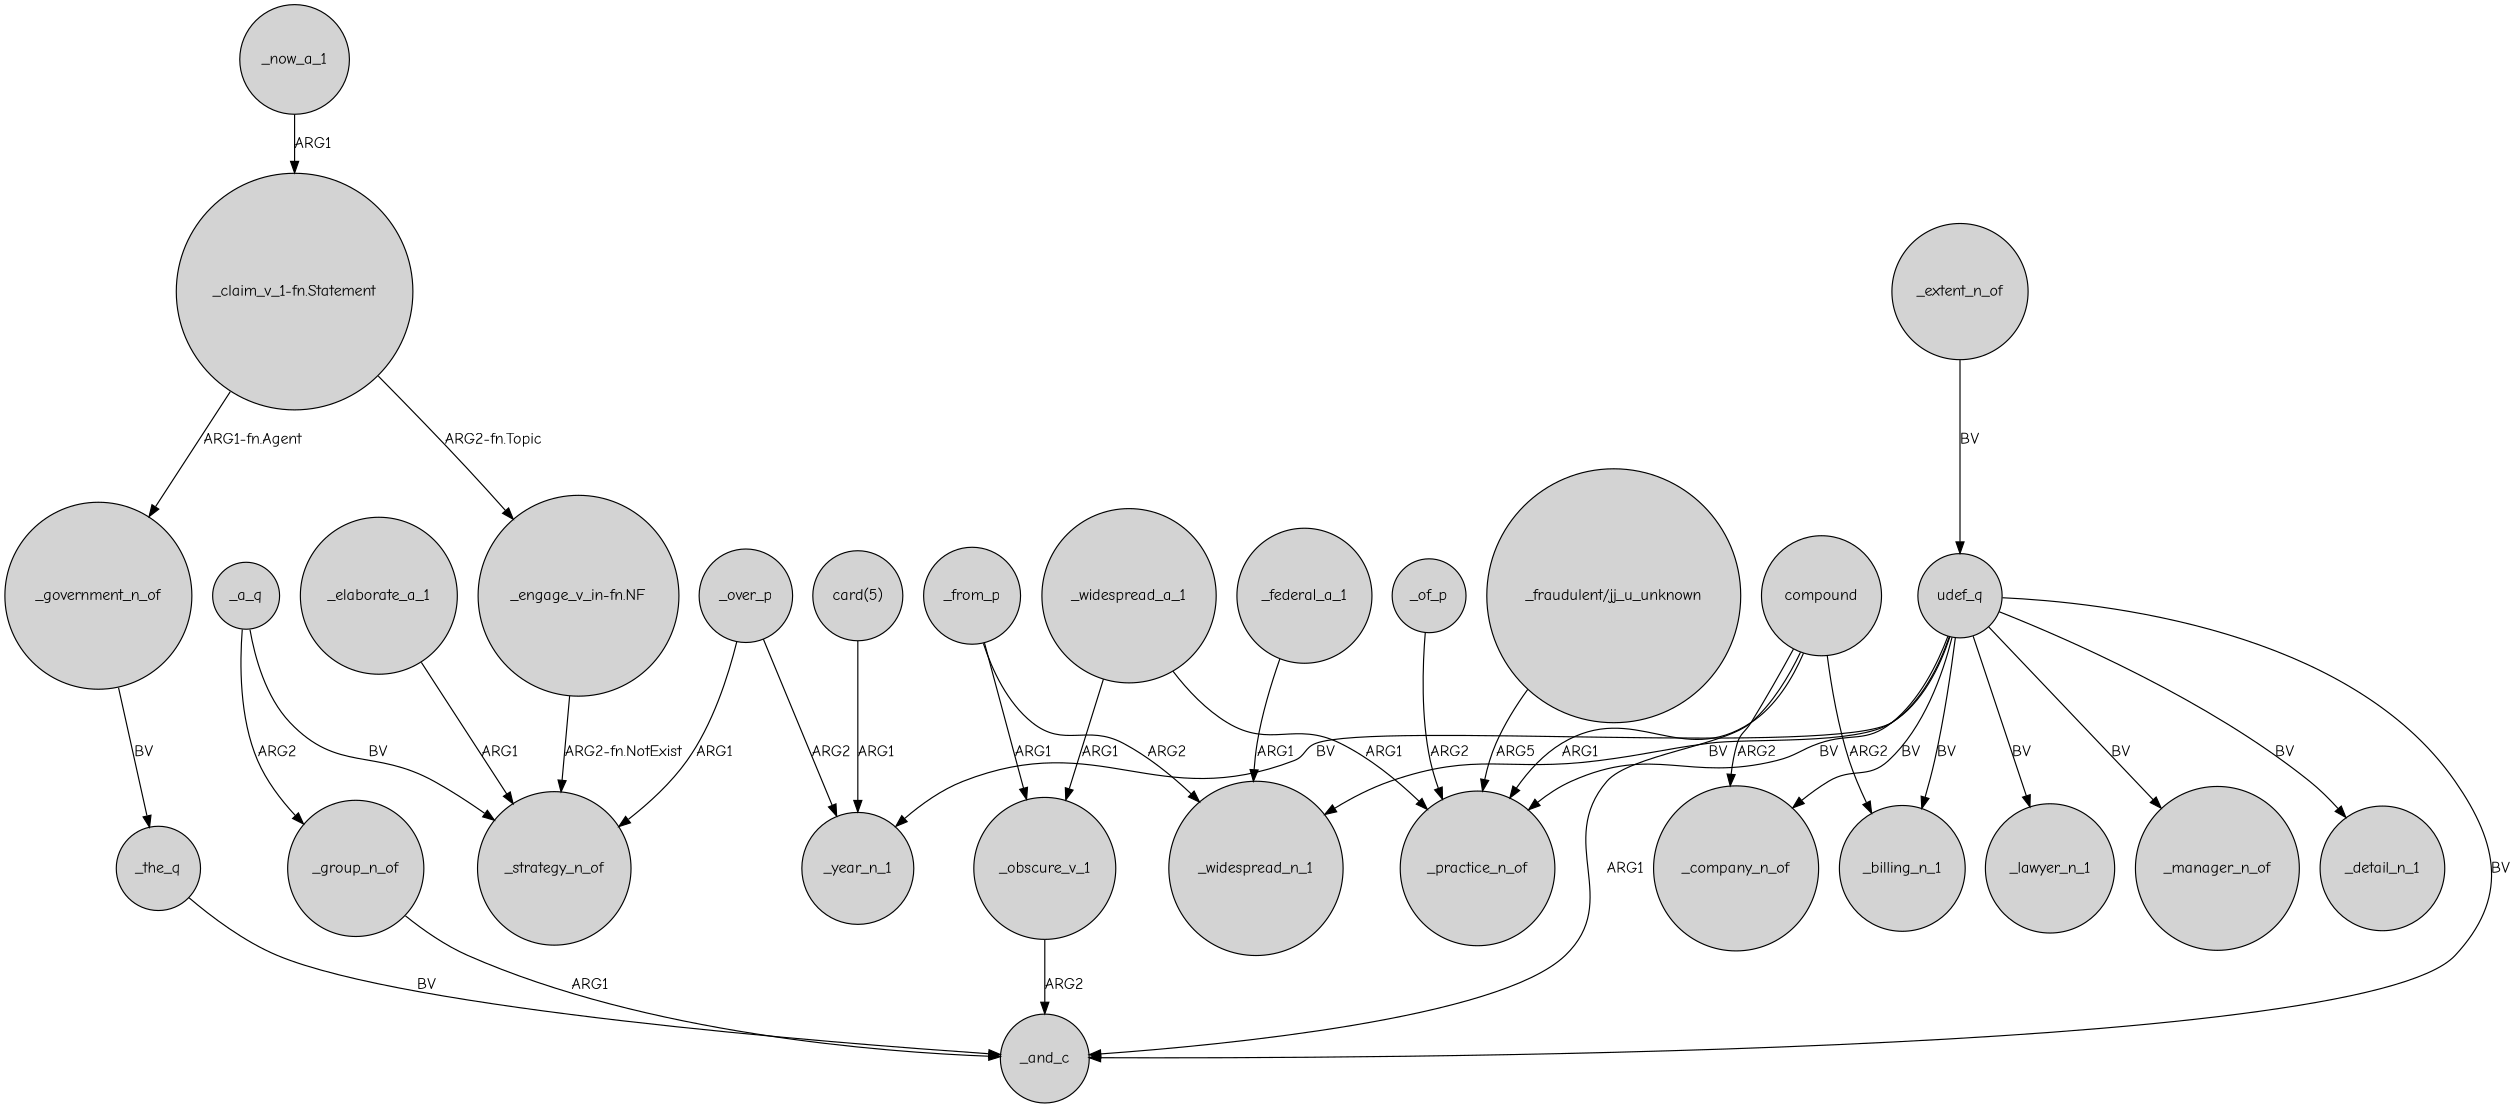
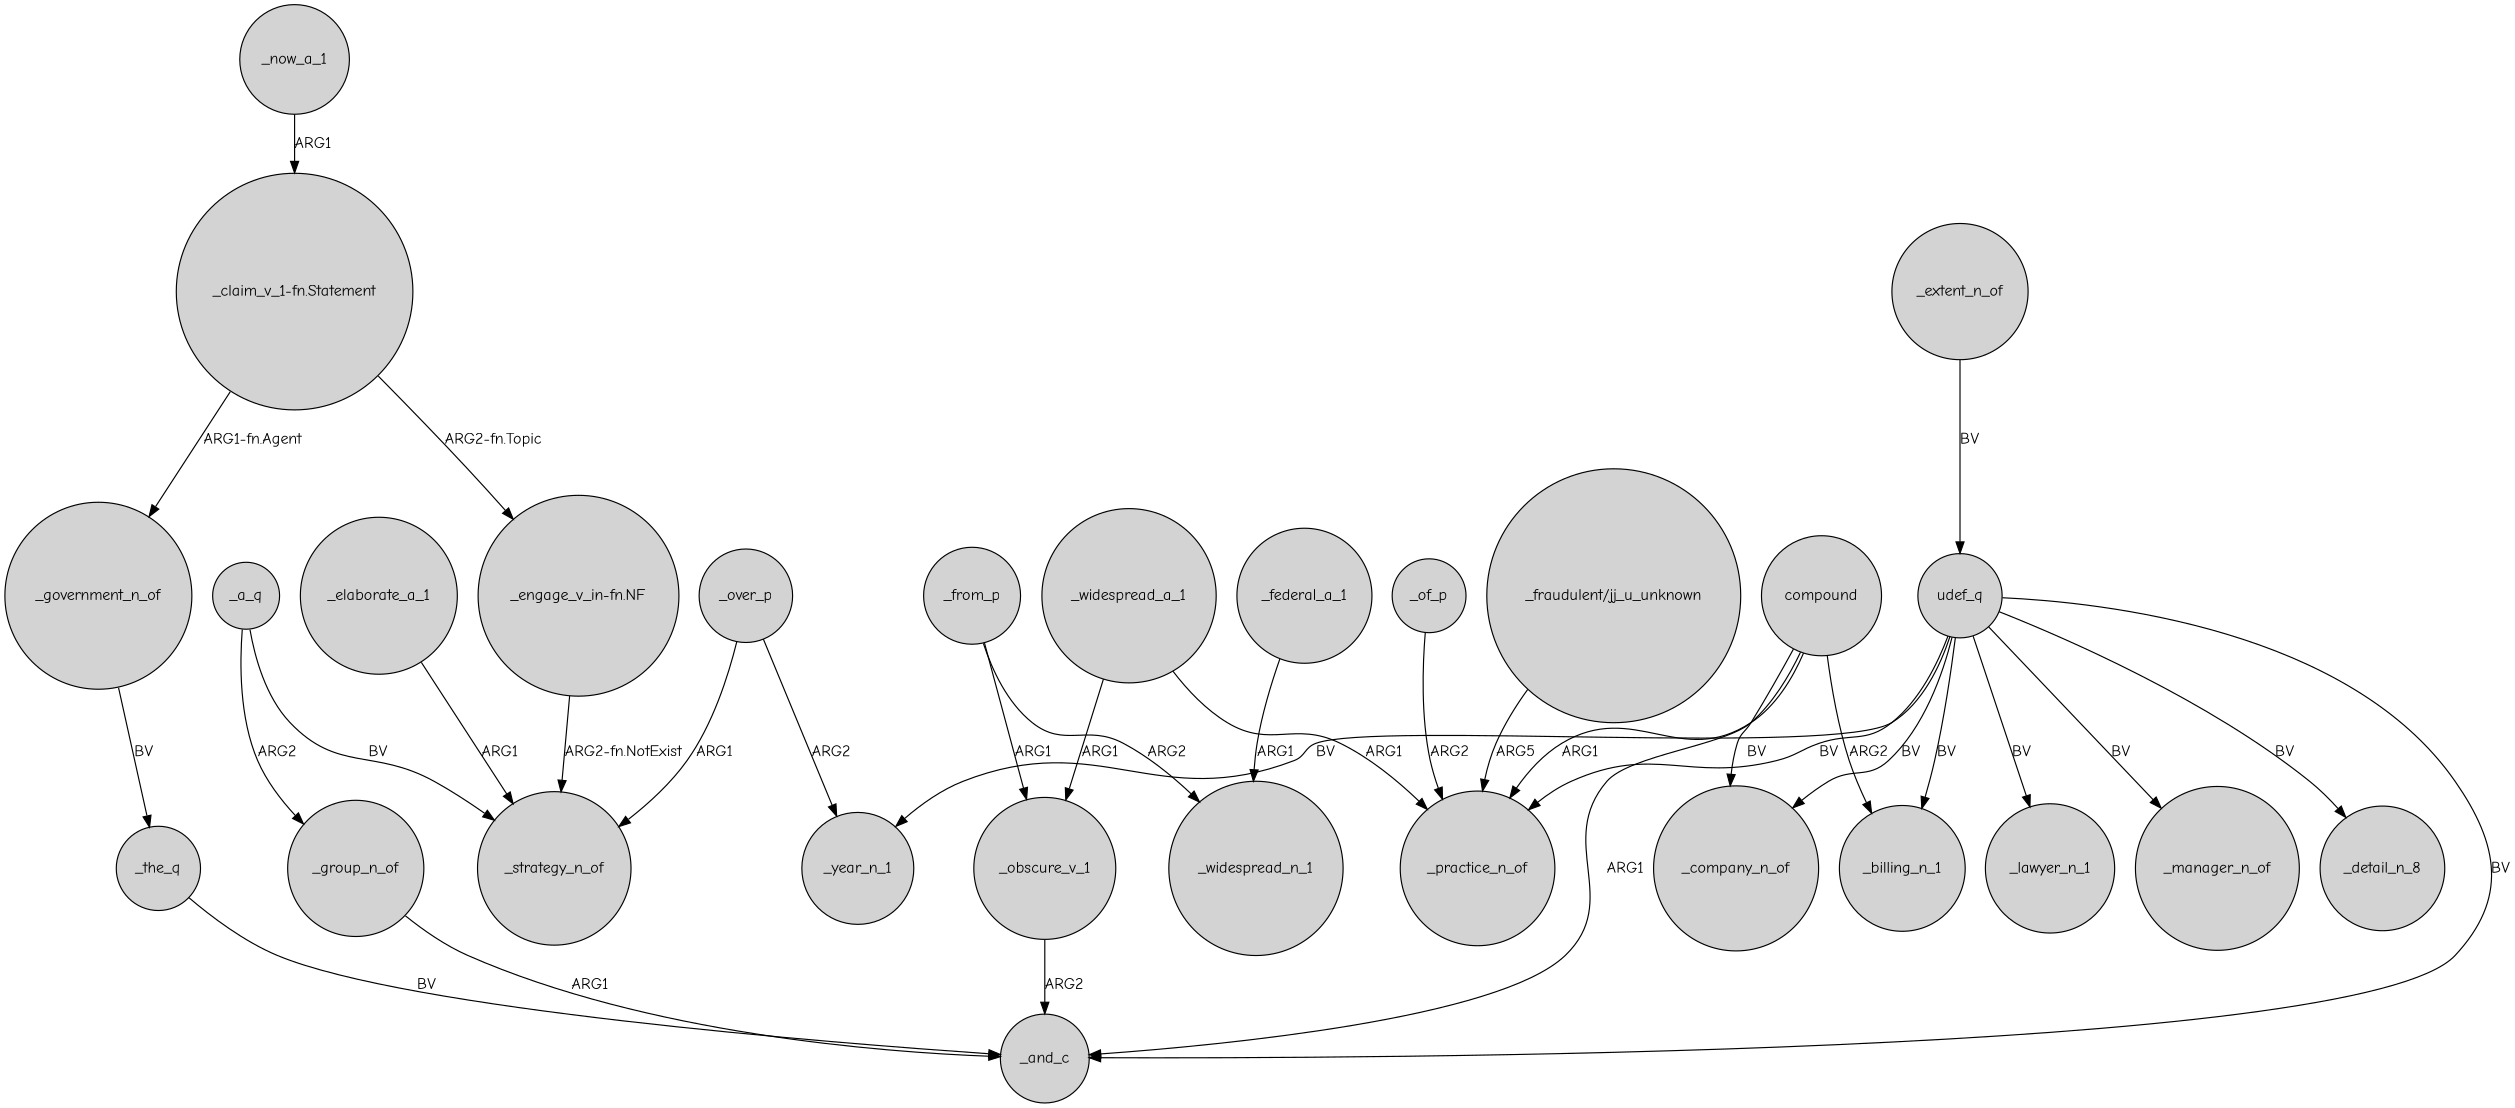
node "card(5)": removed
edge "compound" -> "_company_n_of": label "ARG2" -> "BV"
edge "udef_q" -> "_widespread_n_1": removed, label "BV"
node "_detail_n_1": label "_detail_n_1" -> "_detail_n_8"
